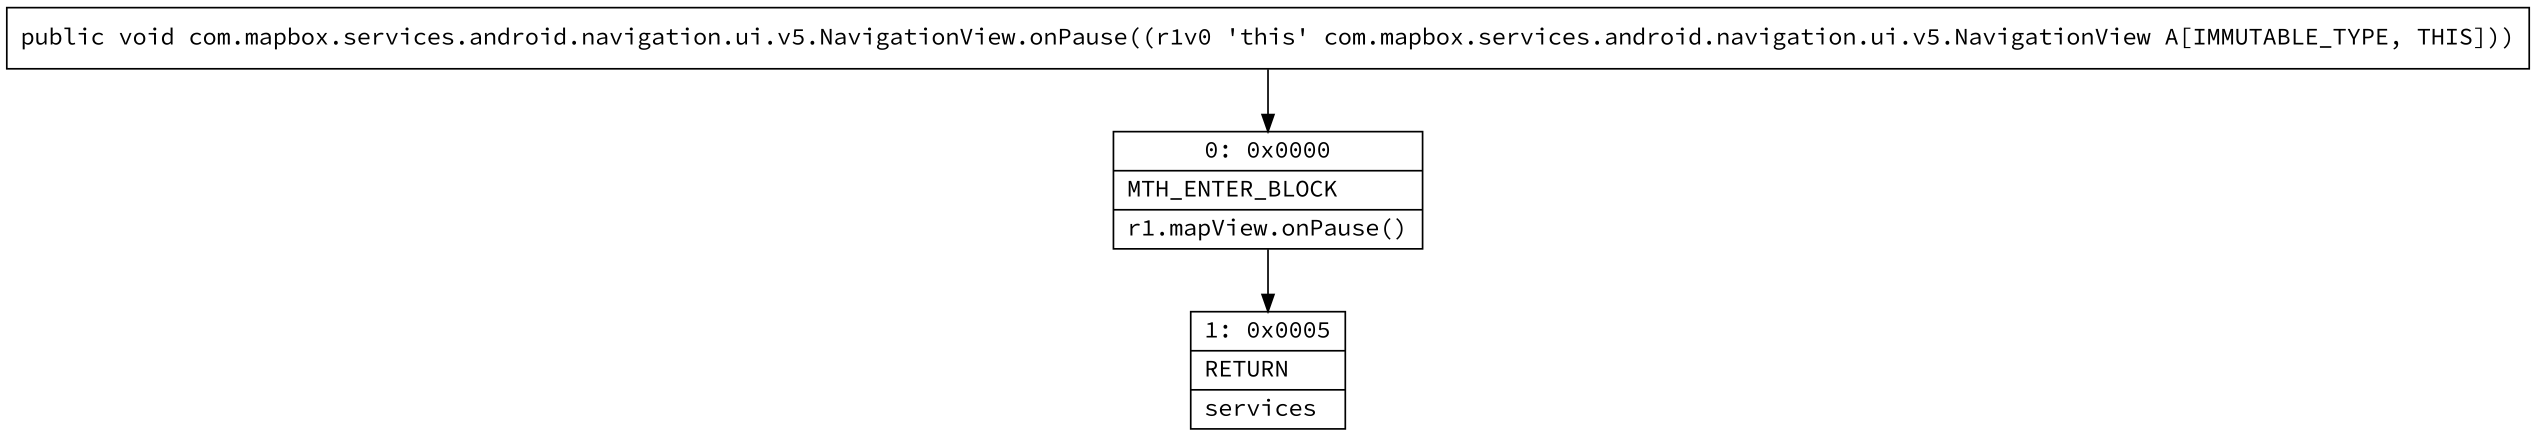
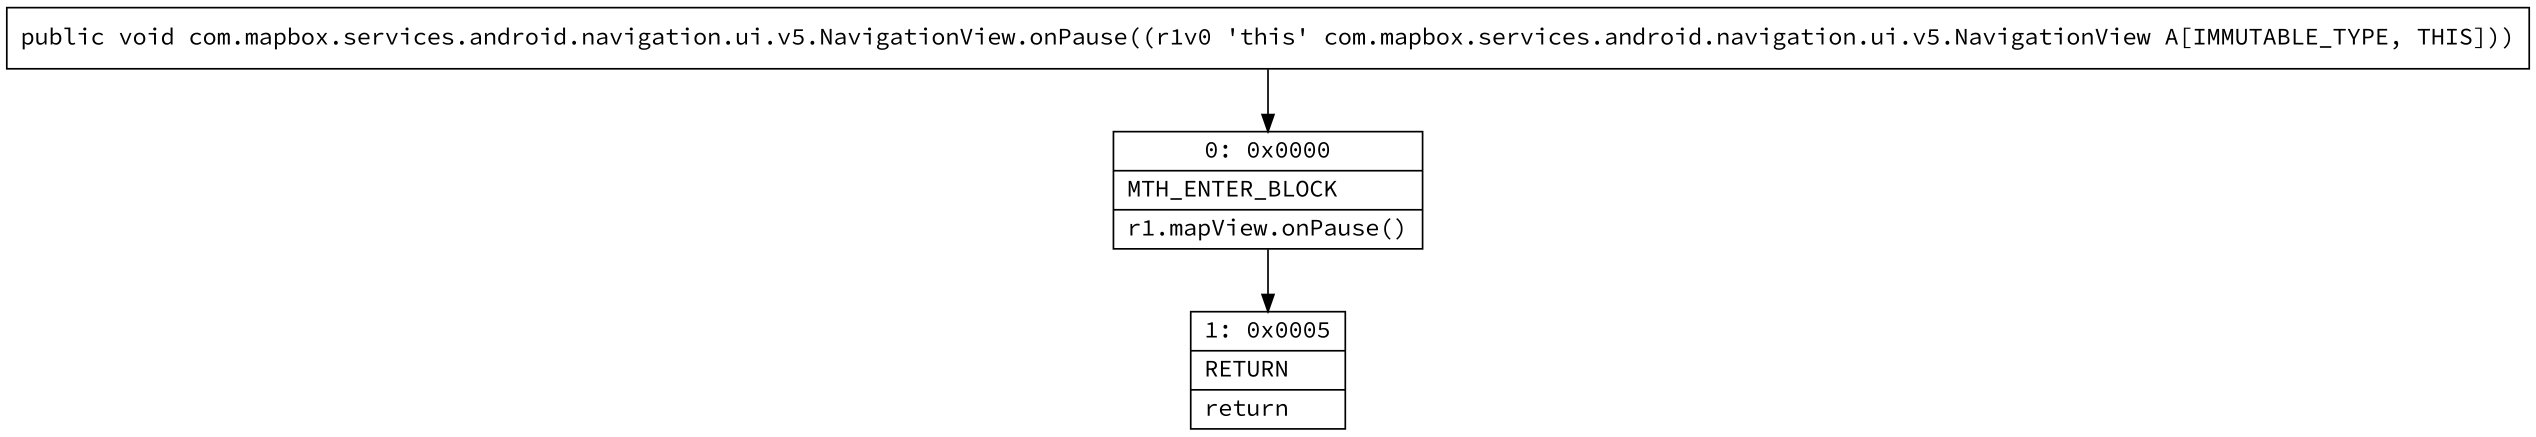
node "1: 0x0005": text "services" -> "return"
